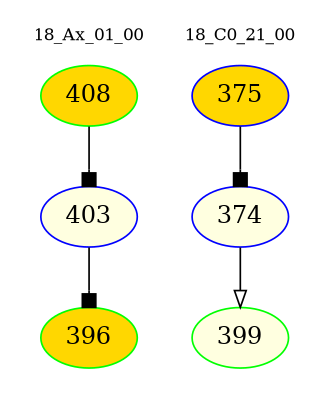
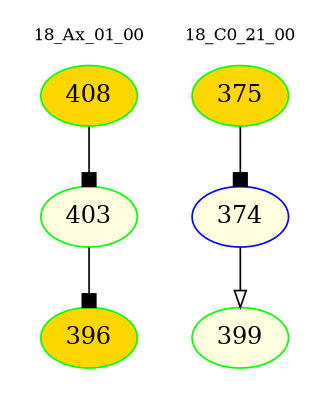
node "375": color blue -> green
node "403": color blue -> green
